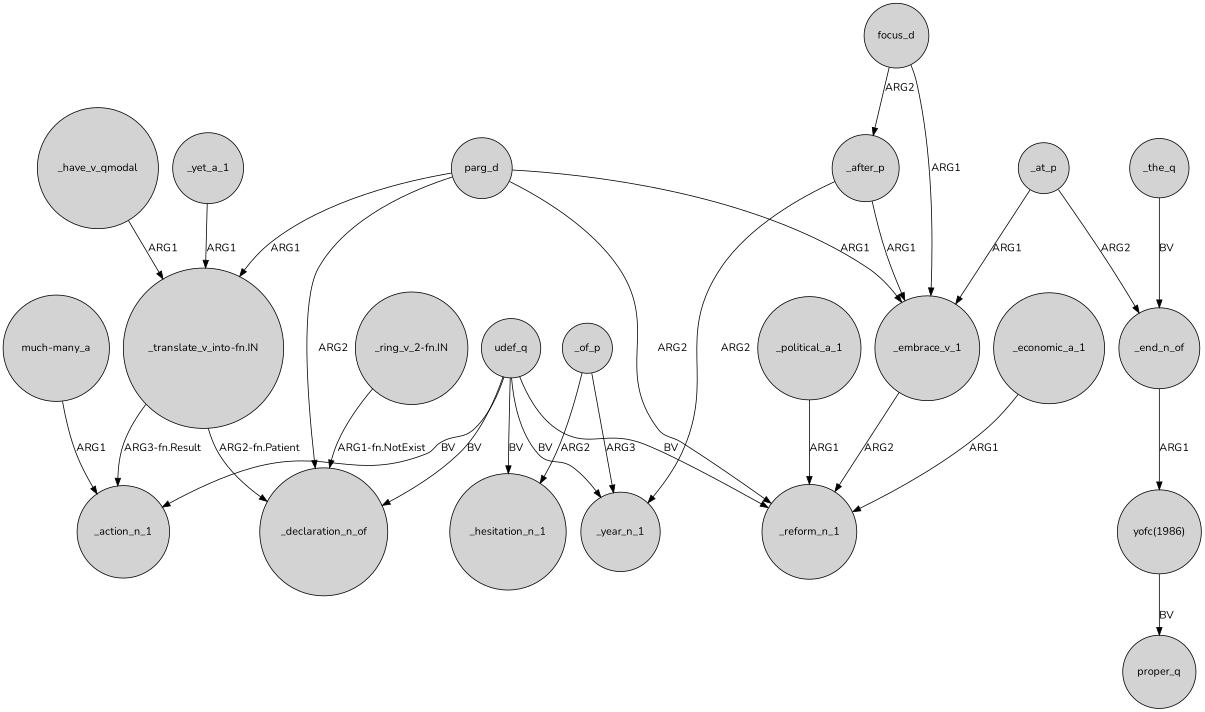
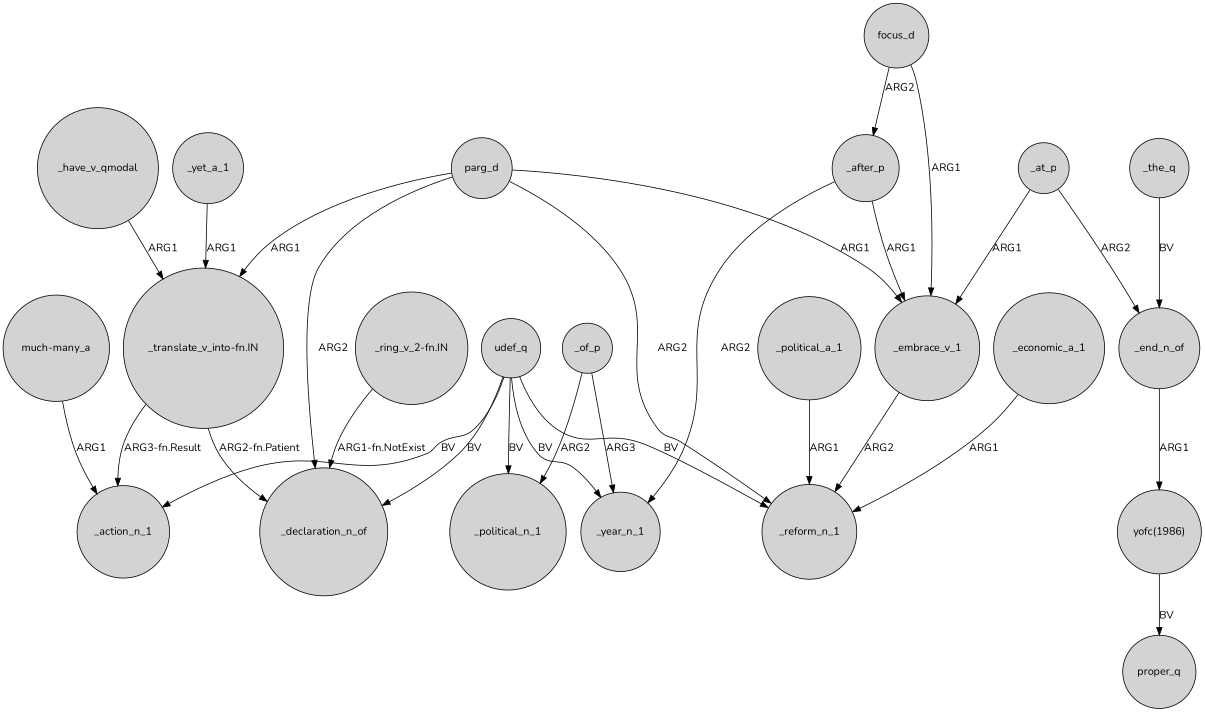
node "_hesitation_n_1": label "_hesitation_n_1" -> "_political_n_1"
